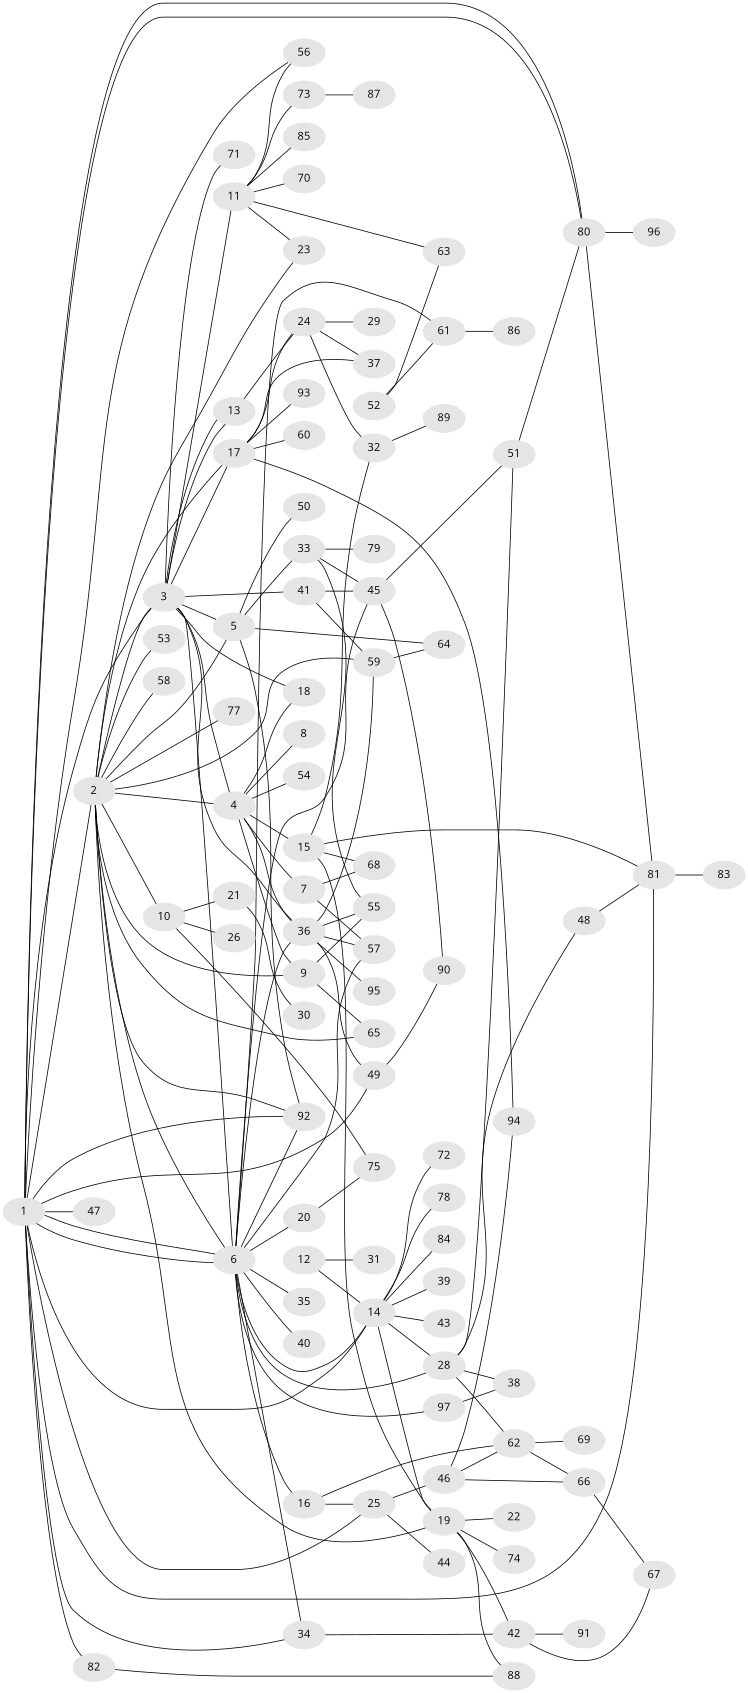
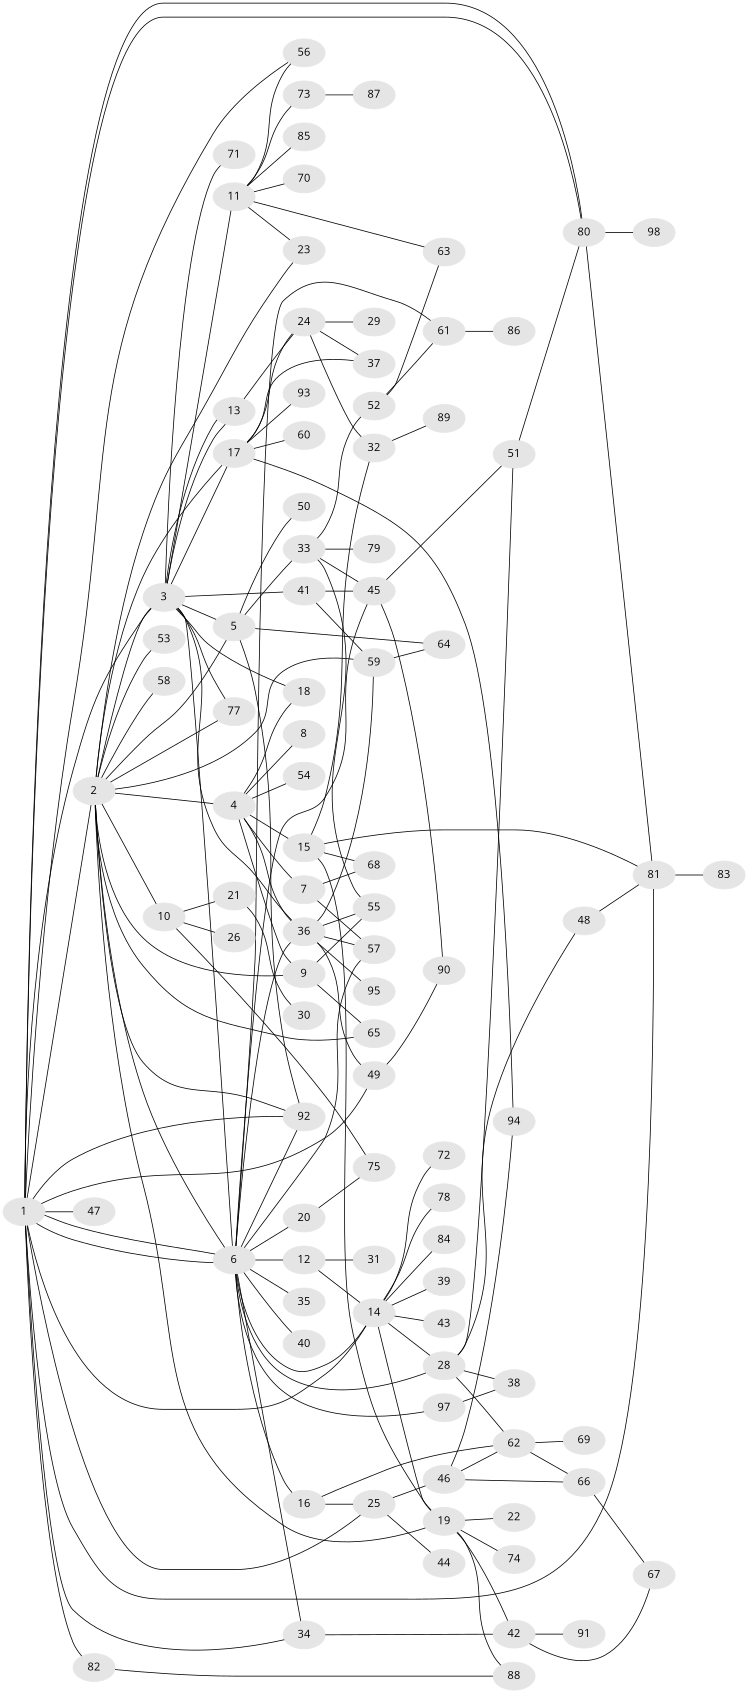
node "96": label "96" -> "98"
edge "52" -- "33": added
edge "3" -- "4": now "3" -- "77"
edge "6" -- "12": added
